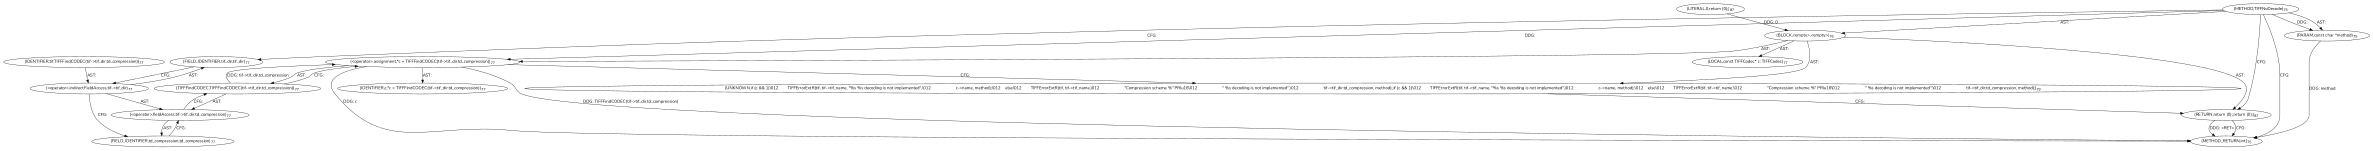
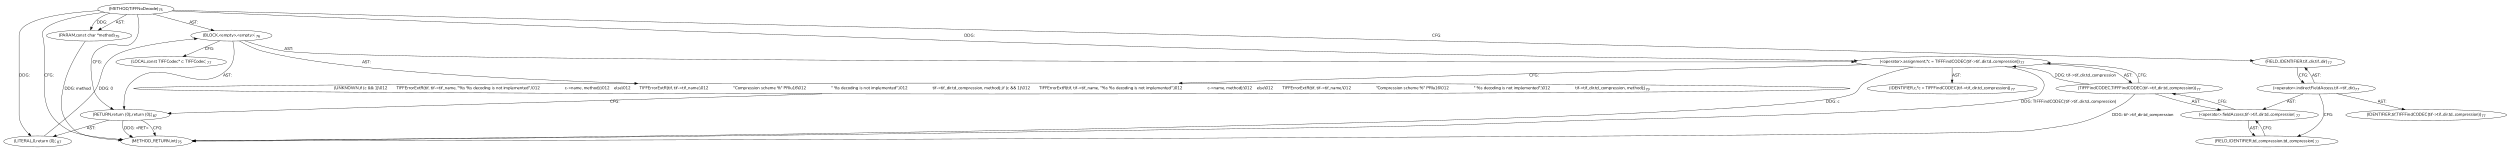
edge "(METHOD,TIFFNoDecode)" -> "(LITERAL,0,return (0);)": added, label "DDG:"
edge "(BLOCK,<empty>,<empty>)" -> "(LOCAL,const TIFFCodec* c: TIFFCodec)": label "AST: " -> "CFG: "
edge "(IDENTIFIER,tif,TIFFFindCODEC(tif->tif_dir.td_compression))" -> "(<operator>.indirectFieldAccess,tif->tif_dir)": reversed
edge "(RETURN,return (0);,return (0);)" -> "(LITERAL,0,return (0);)": added, label "AST:"
edge "(TIFFFindCODEC,TIFFFindCODEC(tif->tif_dir.td_compression))" -> "(METHOD_RETURN,int)": added, label "DDG: tif->tif_dir.td_compression"
